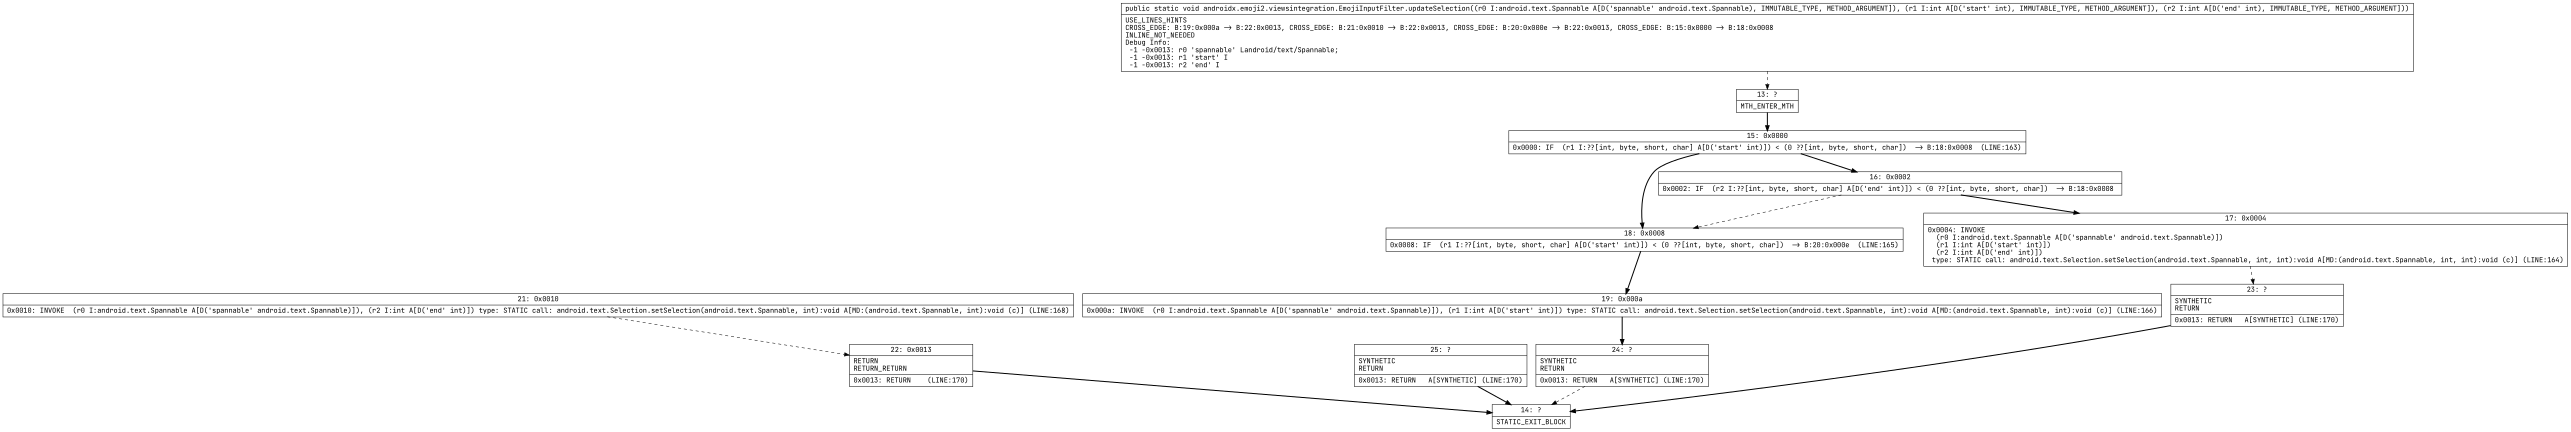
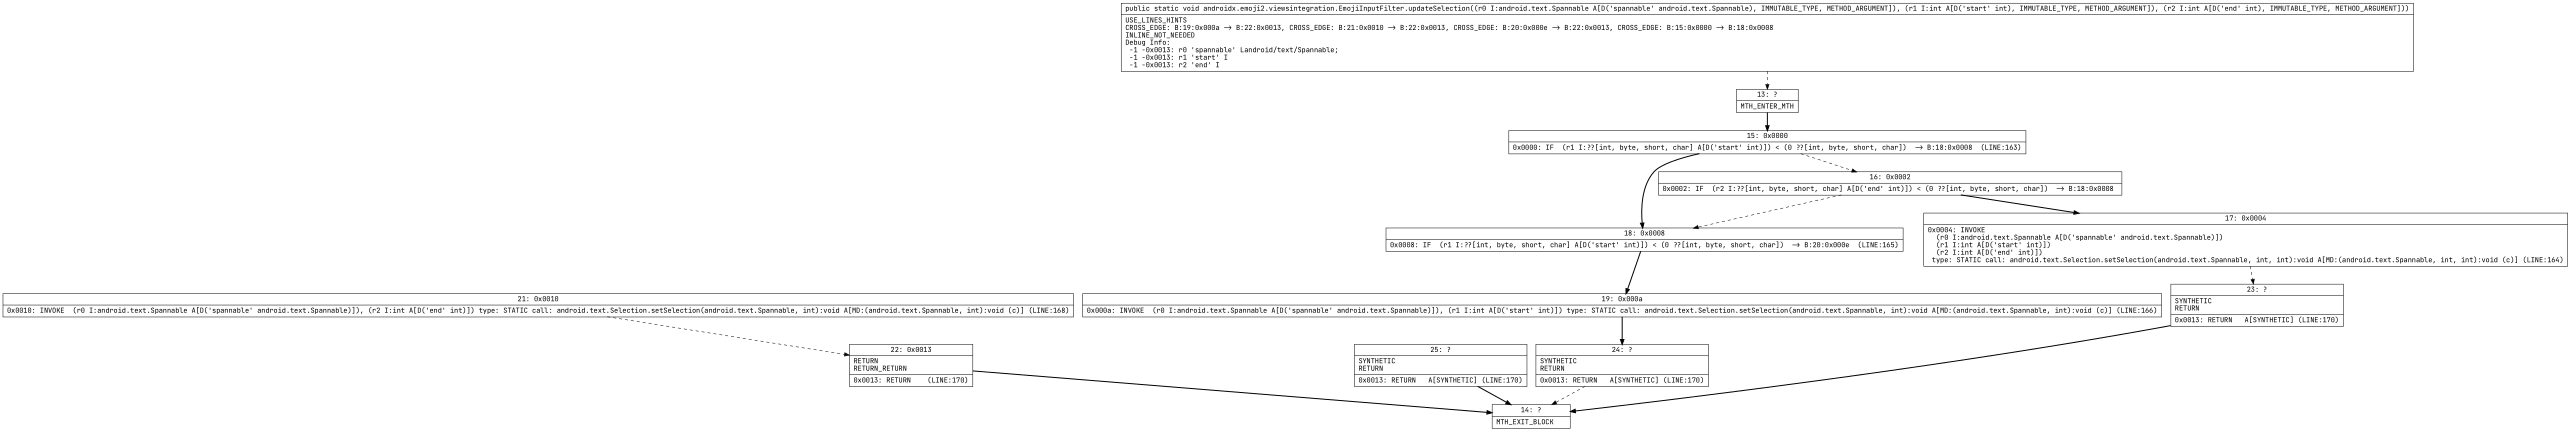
edge "15: 0x0000" -> "16: 0x0002": style bold -> dashed
node "14: ?": text "STATIC_EXIT_BLOCK" -> "MTH_EXIT_BLOCK"
